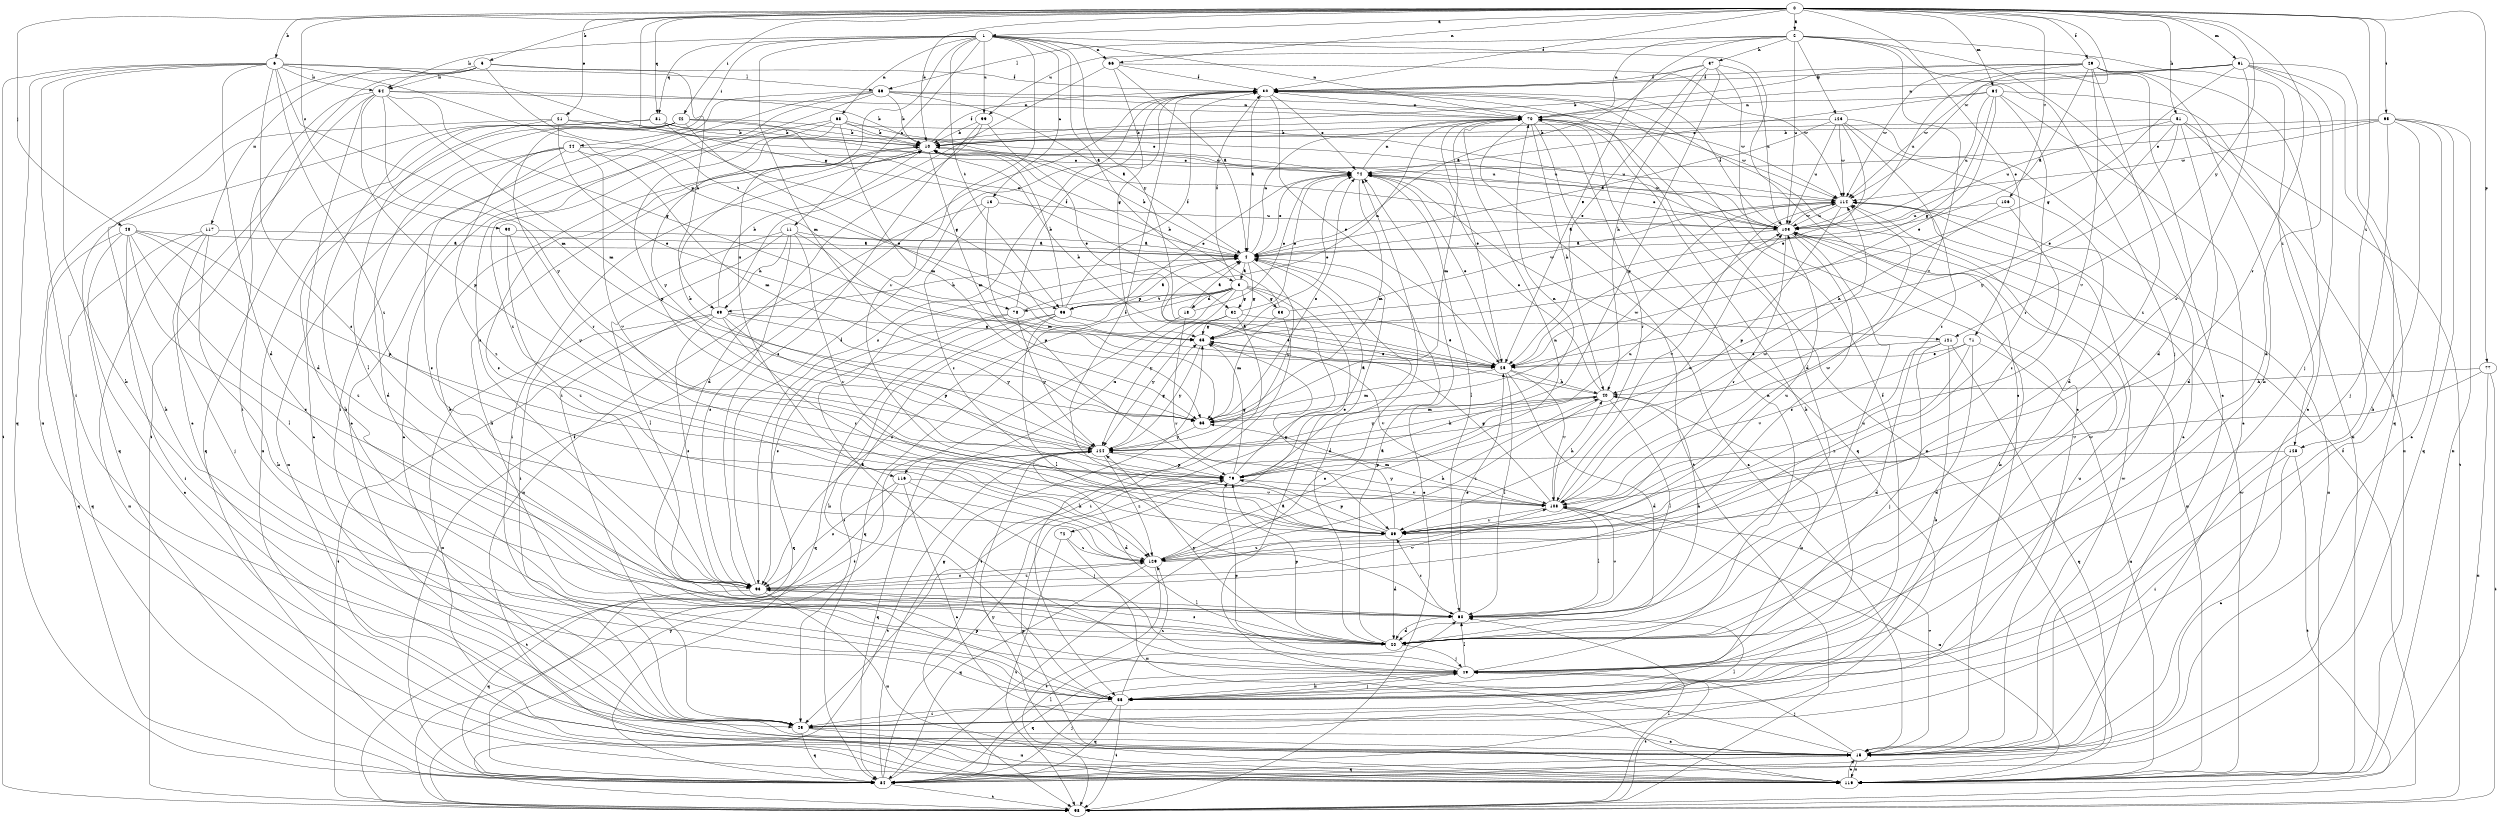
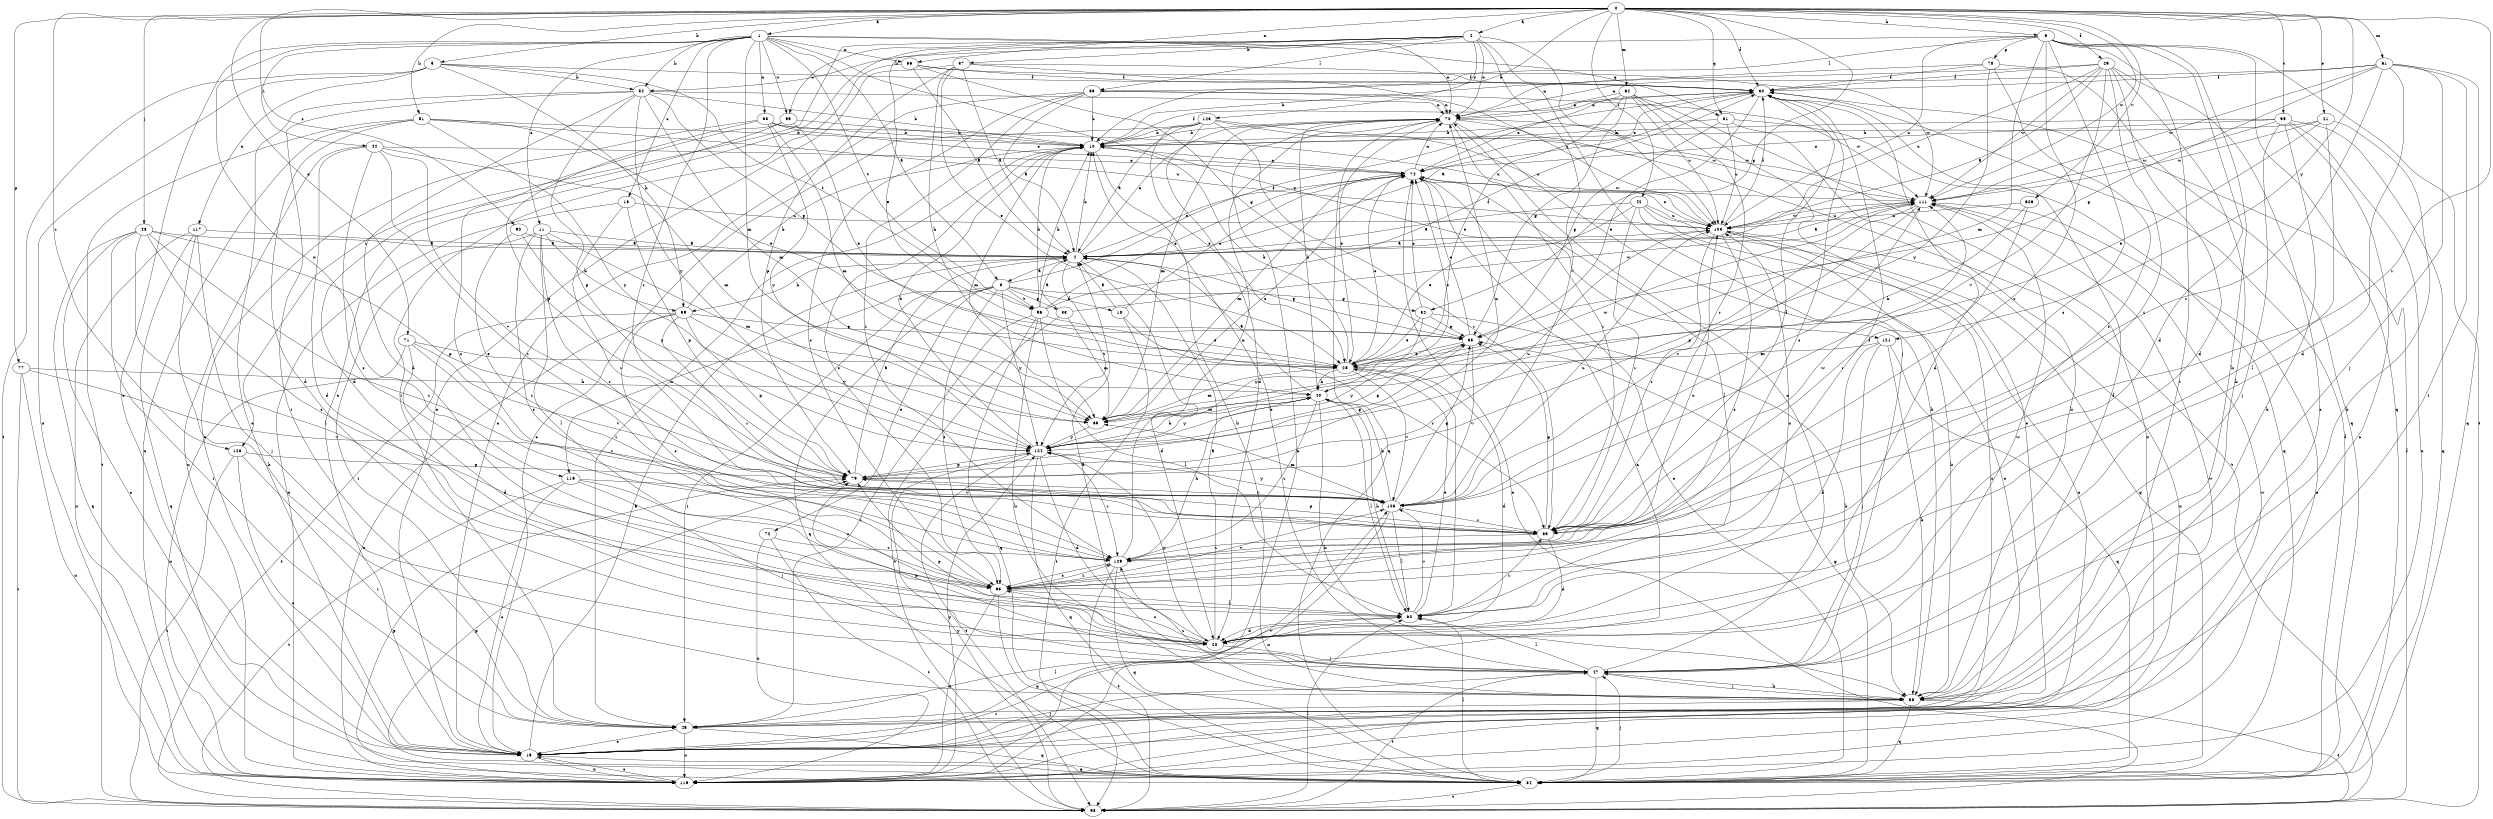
edge "42" -> "10": removed, label "b"
edge "42" -> "4": label "n" -> "a"
node "114": label "114" -> "111"
node "106": label "106" -> "606"
edge "3" -> "78": removed, label "p"
edge "4" -> "124": label "y" -> "t"
edge "59" -> "45": removed, label "i"
node "49": label "49" -> "47"
